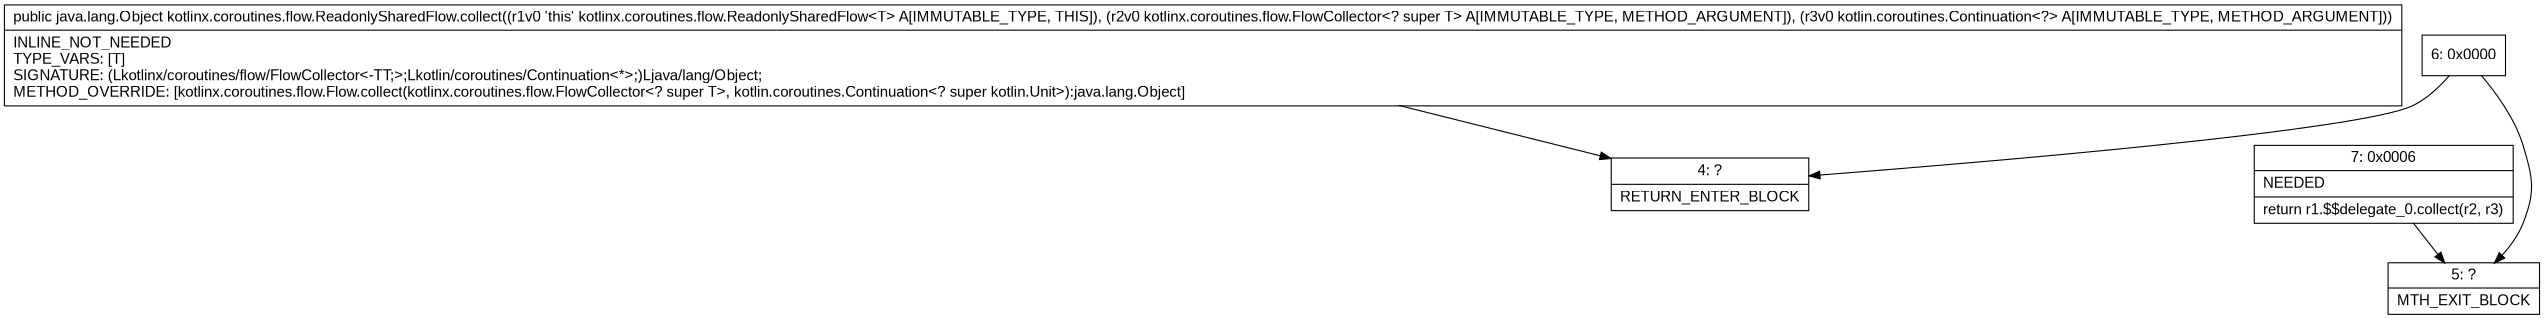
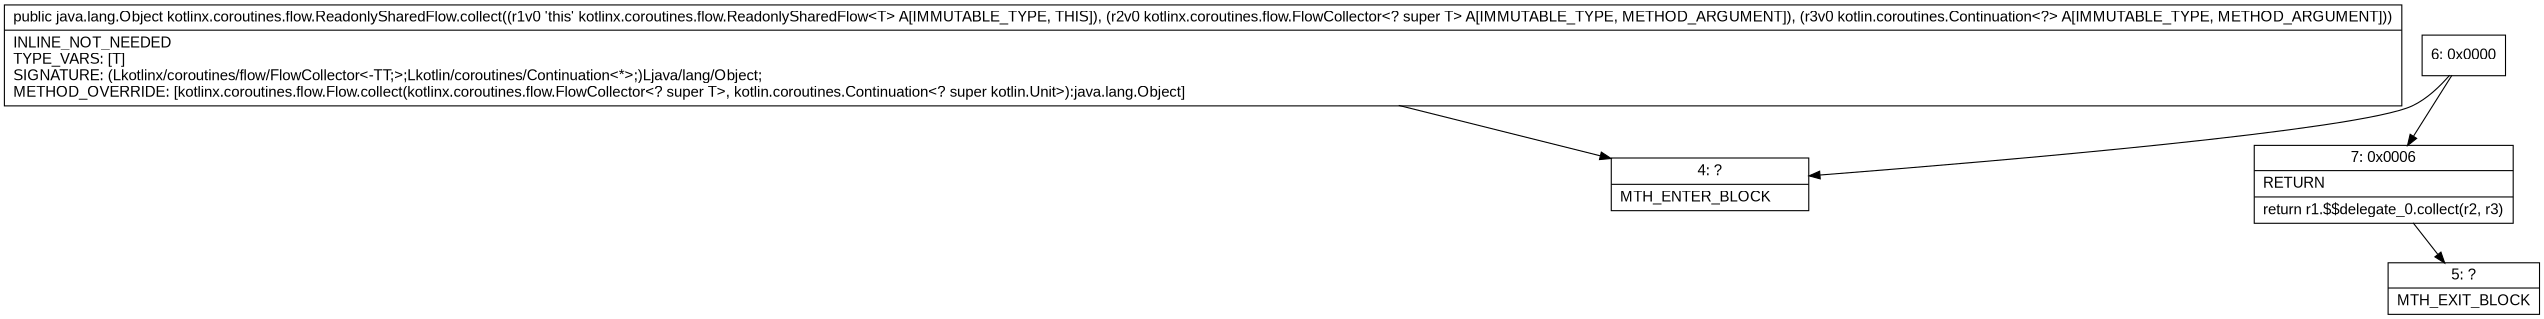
edge "6: 0x0000" -> "5: ?": now "6: 0x0000" -> "7: 0x0006"
node "7: 0x0006": text "NEEDED" -> "RETURN"
node "4: ?": text "RETURN_ENTER_BLOCK" -> "MTH_ENTER_BLOCK"
